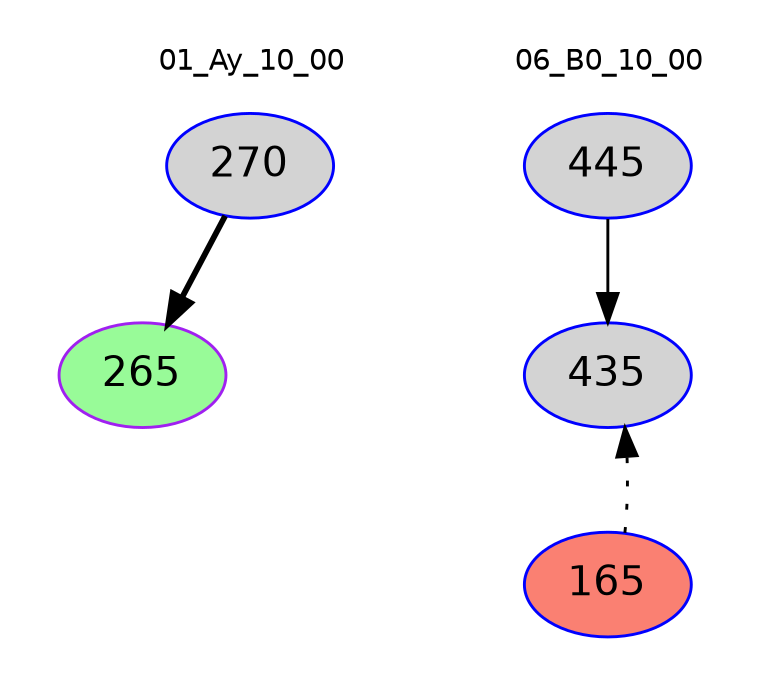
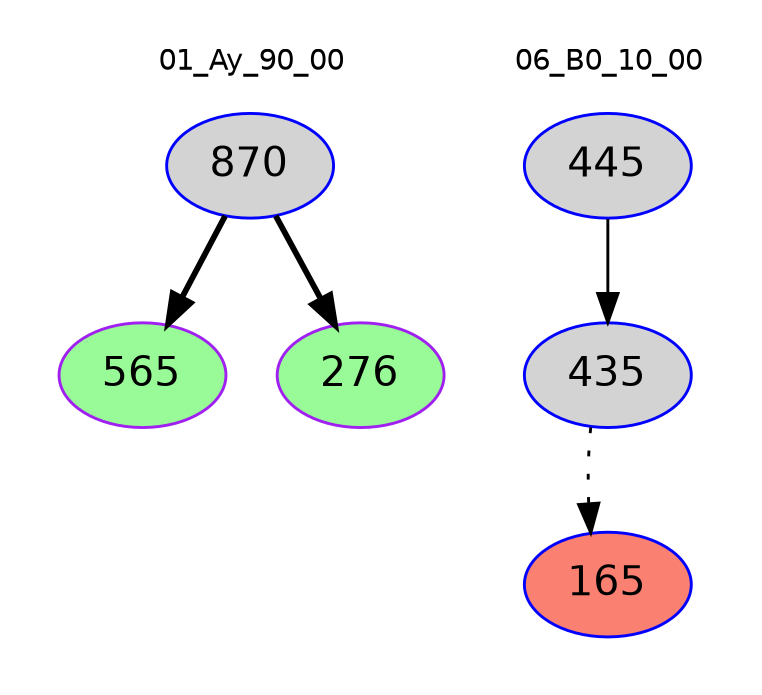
cluster "01_Ay_10_00": label "01_Ay_10_00" -> "01_Ay_90_00"
node "270": label "270" -> "870"
node "265": label "265" -> "565"
node "276": added
edge "165" -> "435": reversed
